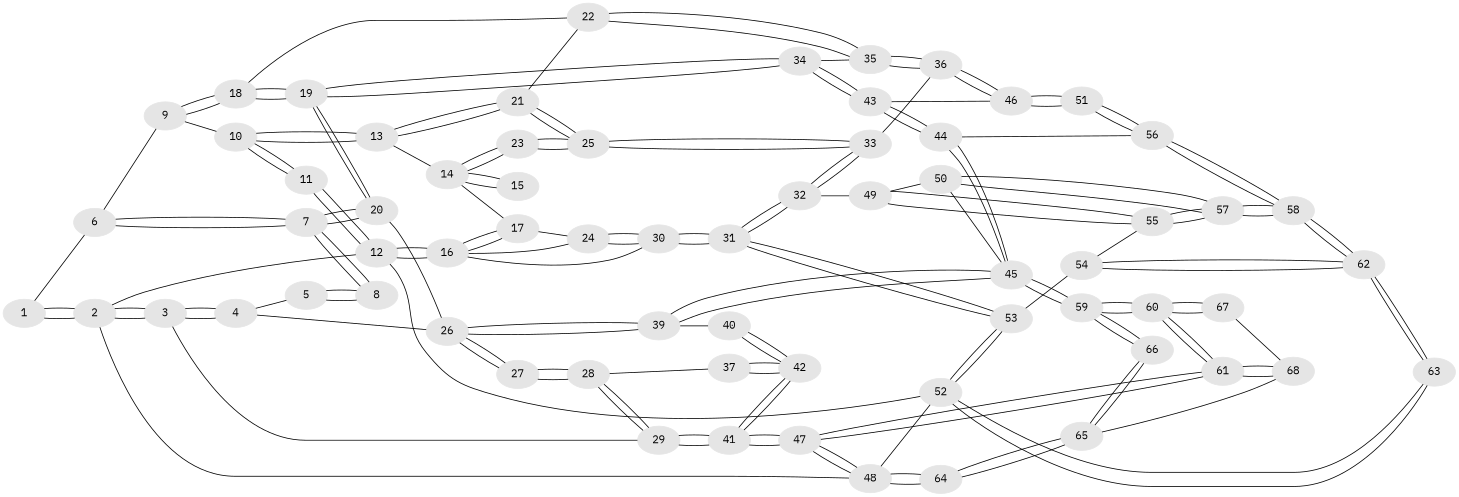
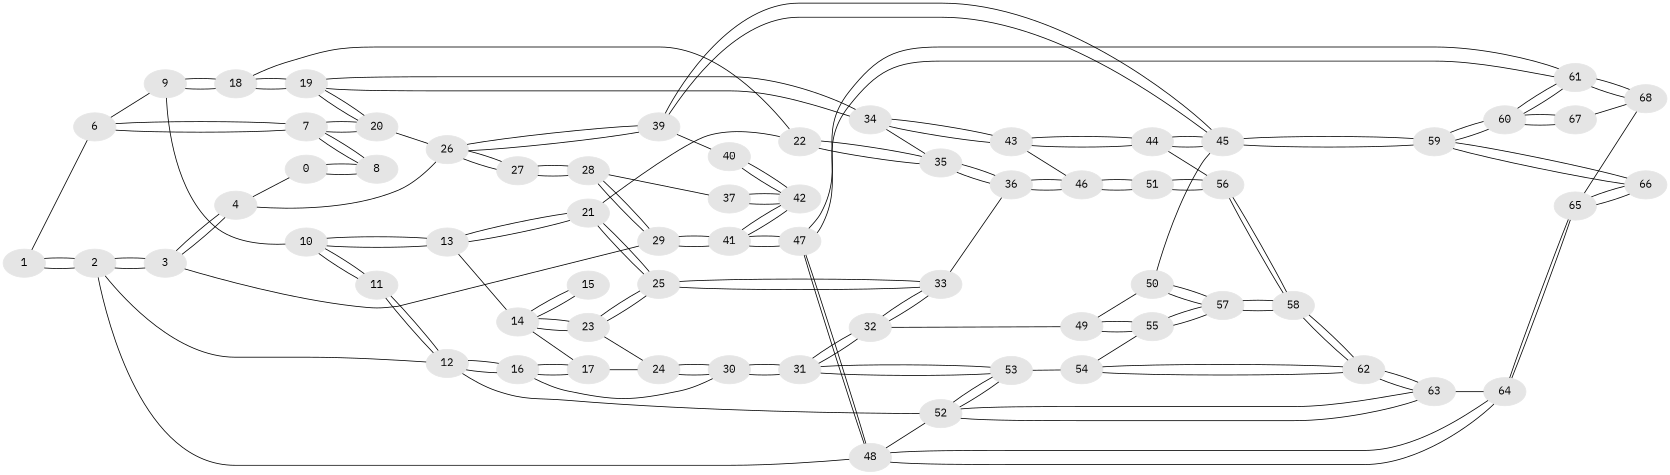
edge "24" -- "16": now "24" -- "23"
node "5": label "5" -> "0"
edge "63" -- "64": added
